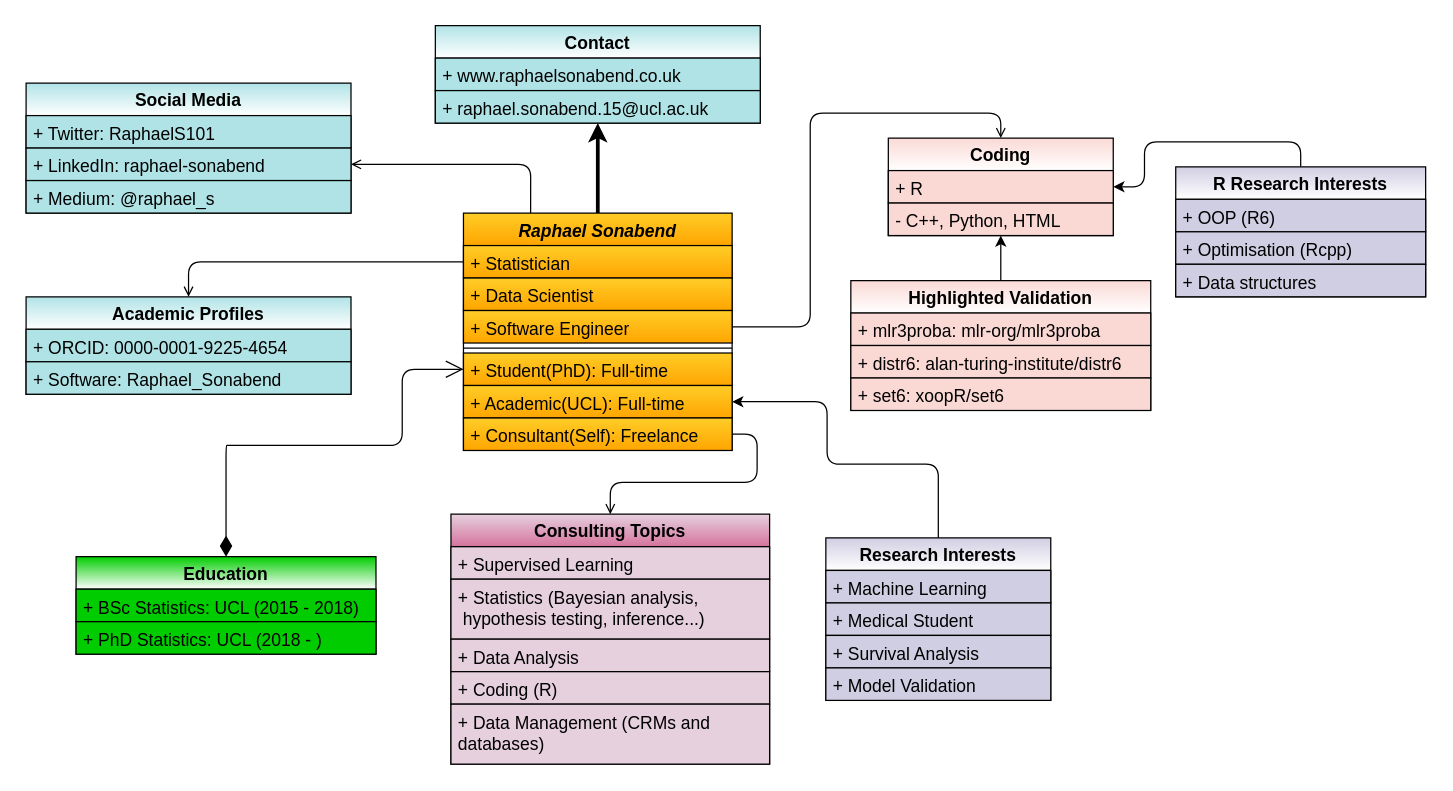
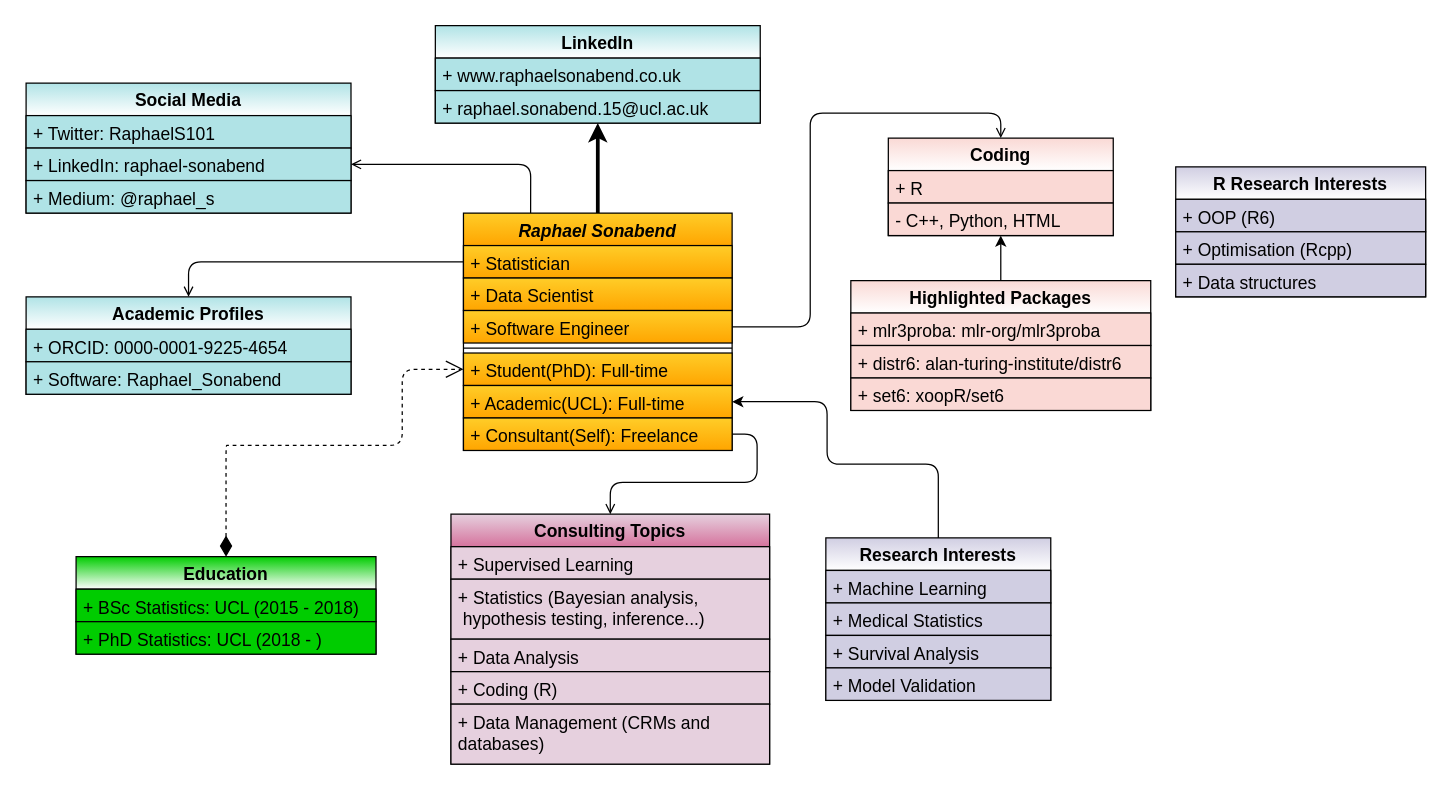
node "Contact": label "Contact" -> "LinkedIn"
edge "R Research Interests" -> "Coding": removed
node "Highlighted Validation": label "Highlighted Validation" -> "Highlighted Packages"
edge "+ Student(PhD): Full-time" -- "Education": style solid -> dashed
node "+ Medical Student": label "+ Medical Student" -> "+ Medical Statistics"
